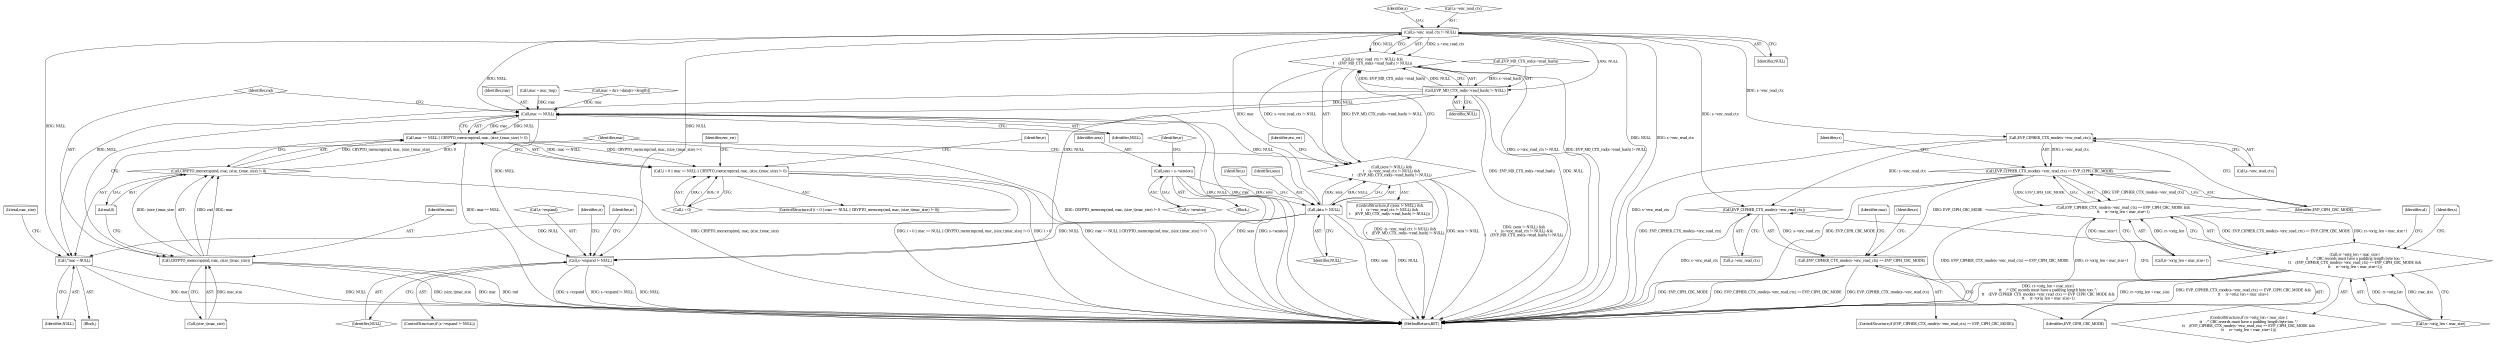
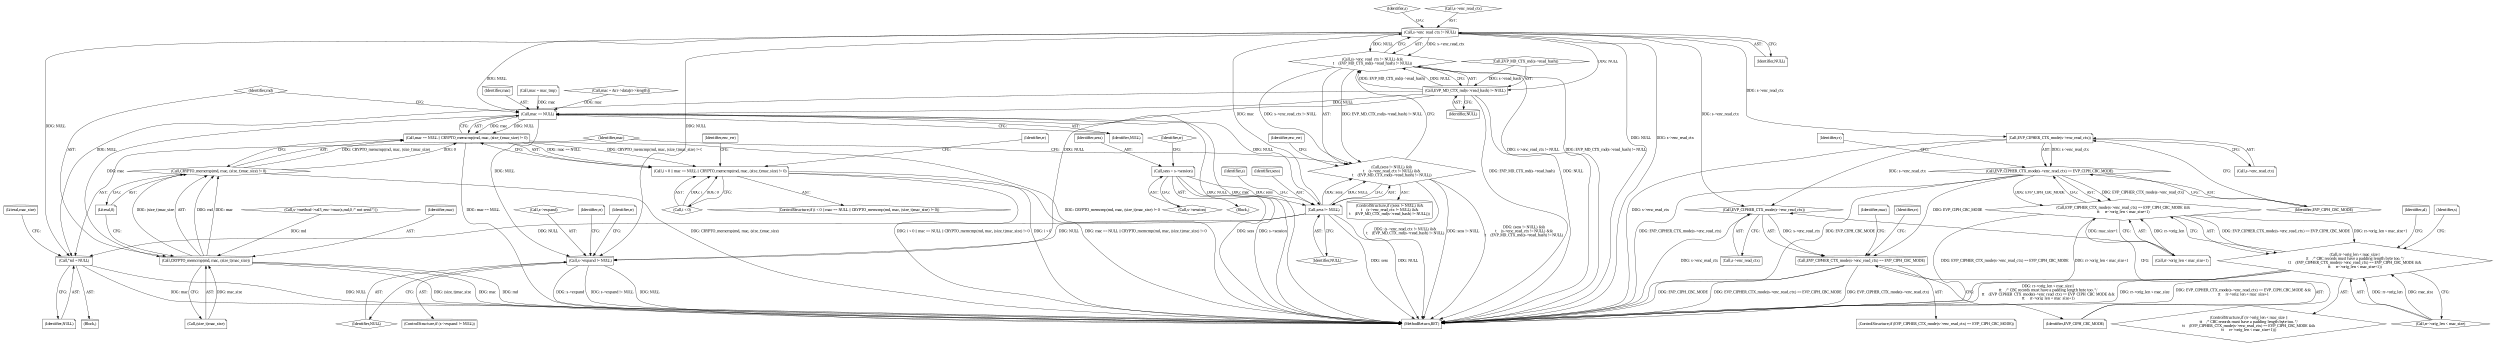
edge "(Call,mac == NULL)" -> "(Call,CRYPTO_memcmp(md, mac, (size_t)mac_size))": label "CFG: " -> "DDG: mac"
node "(Call,s->method->ssl3_enc->mac(s,md,0 /* not send */))": added
node "(Call,data != NULL)": label "(Call,data != NULL)" -> "(Call,sess != NULL)"
node "(Call,*mac = NULL)": label "(Call,*mac = NULL)" -> "(Call,*ssl = NULL)"
